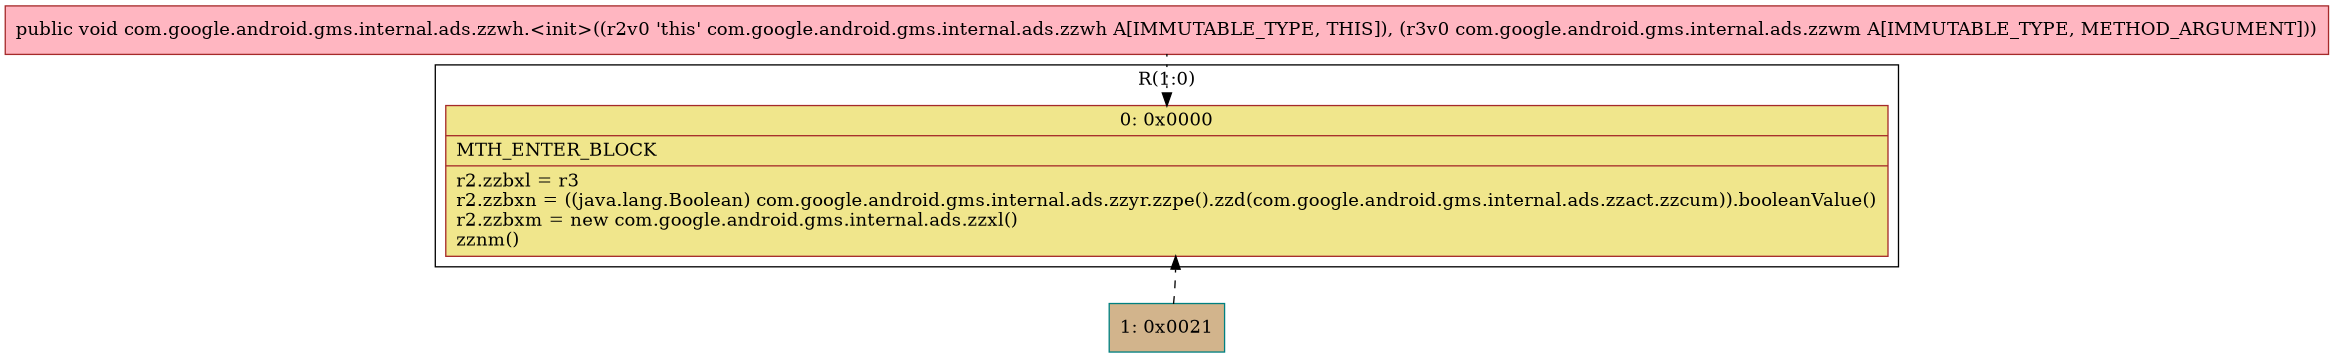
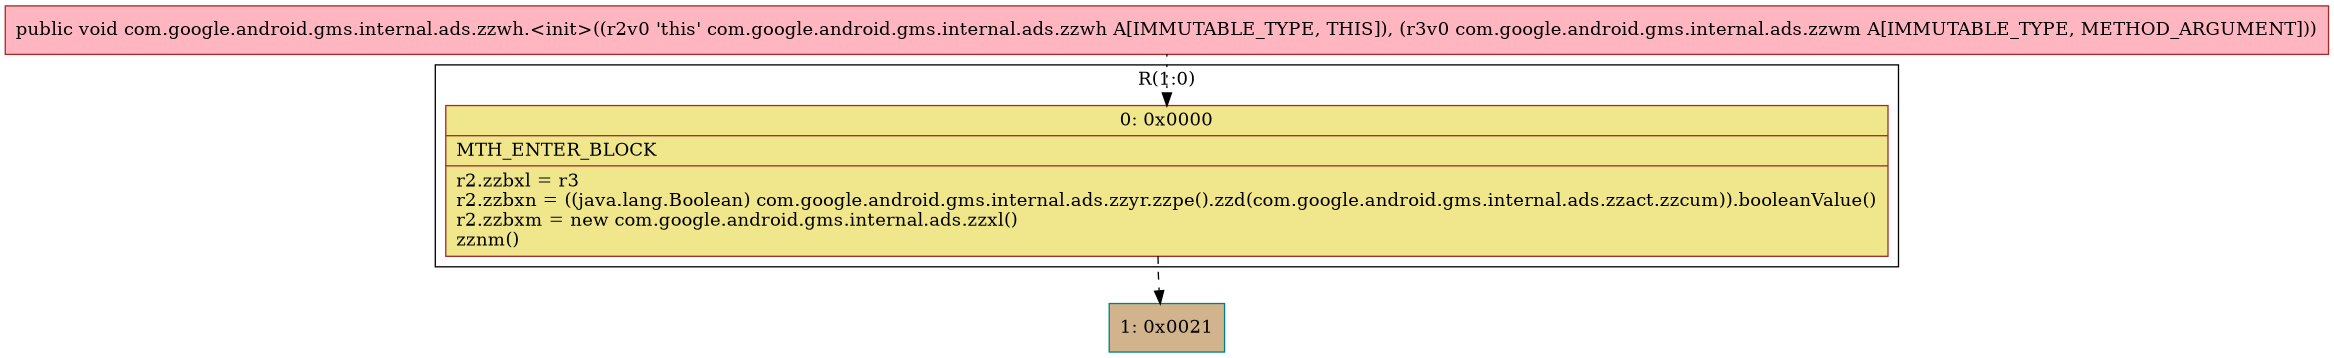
edge "1: 0x0021" -> "0: 0x0000": reversed
